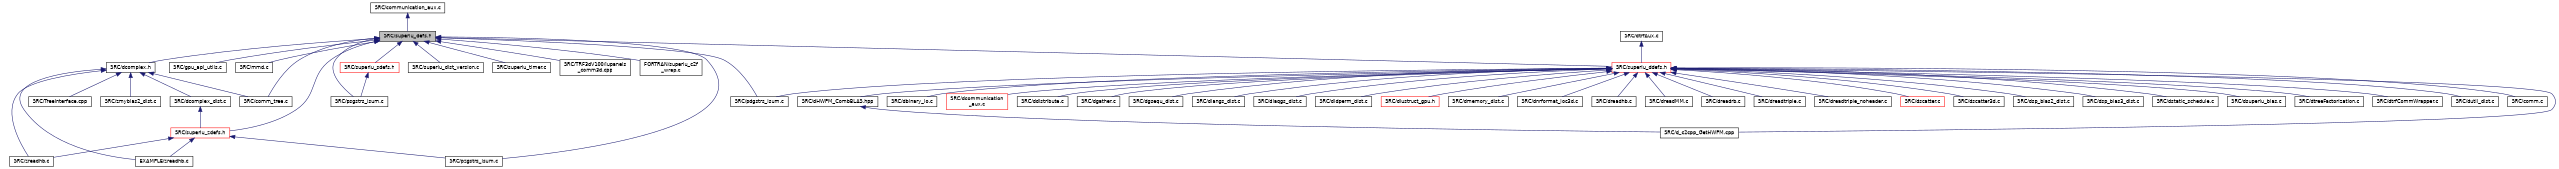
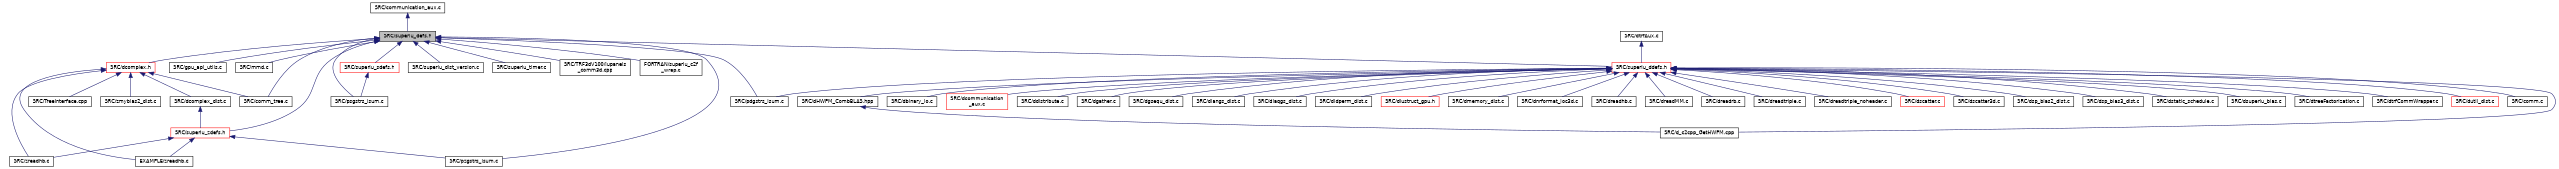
node "SRC/dcomplex.h": color black -> red
node "SRC/dutil_dist.c": color black -> red
